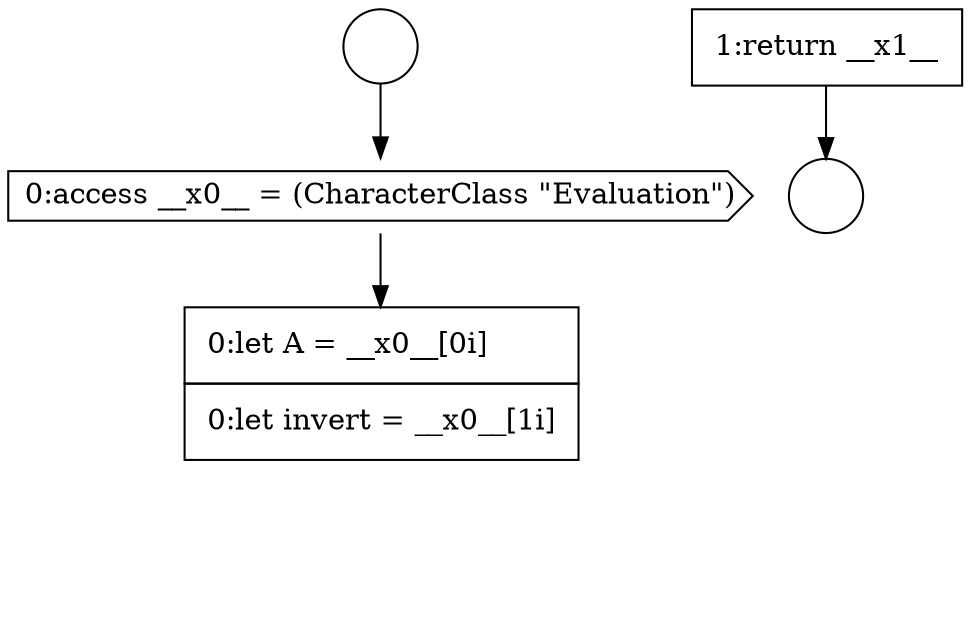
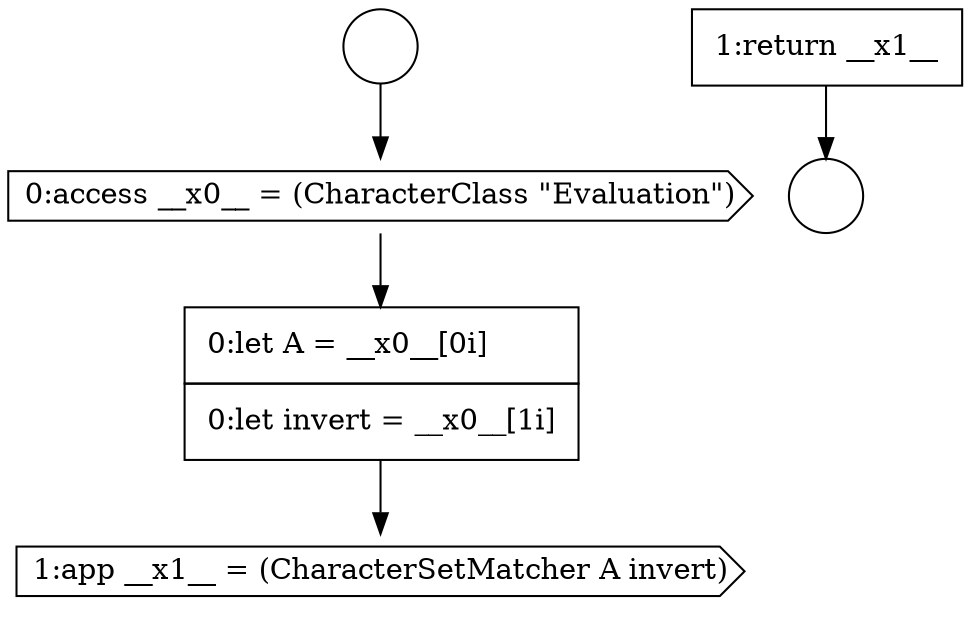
node "1:app __x1__ = (CharacterSetMatcher A invert)": added
